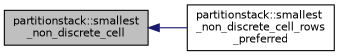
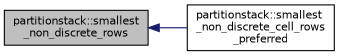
node "partitionstack::smallest _non_discrete_cell": label "partitionstack::smallest _non_discrete_cell" -> "partitionstack::smallest _non_discrete_rows"
